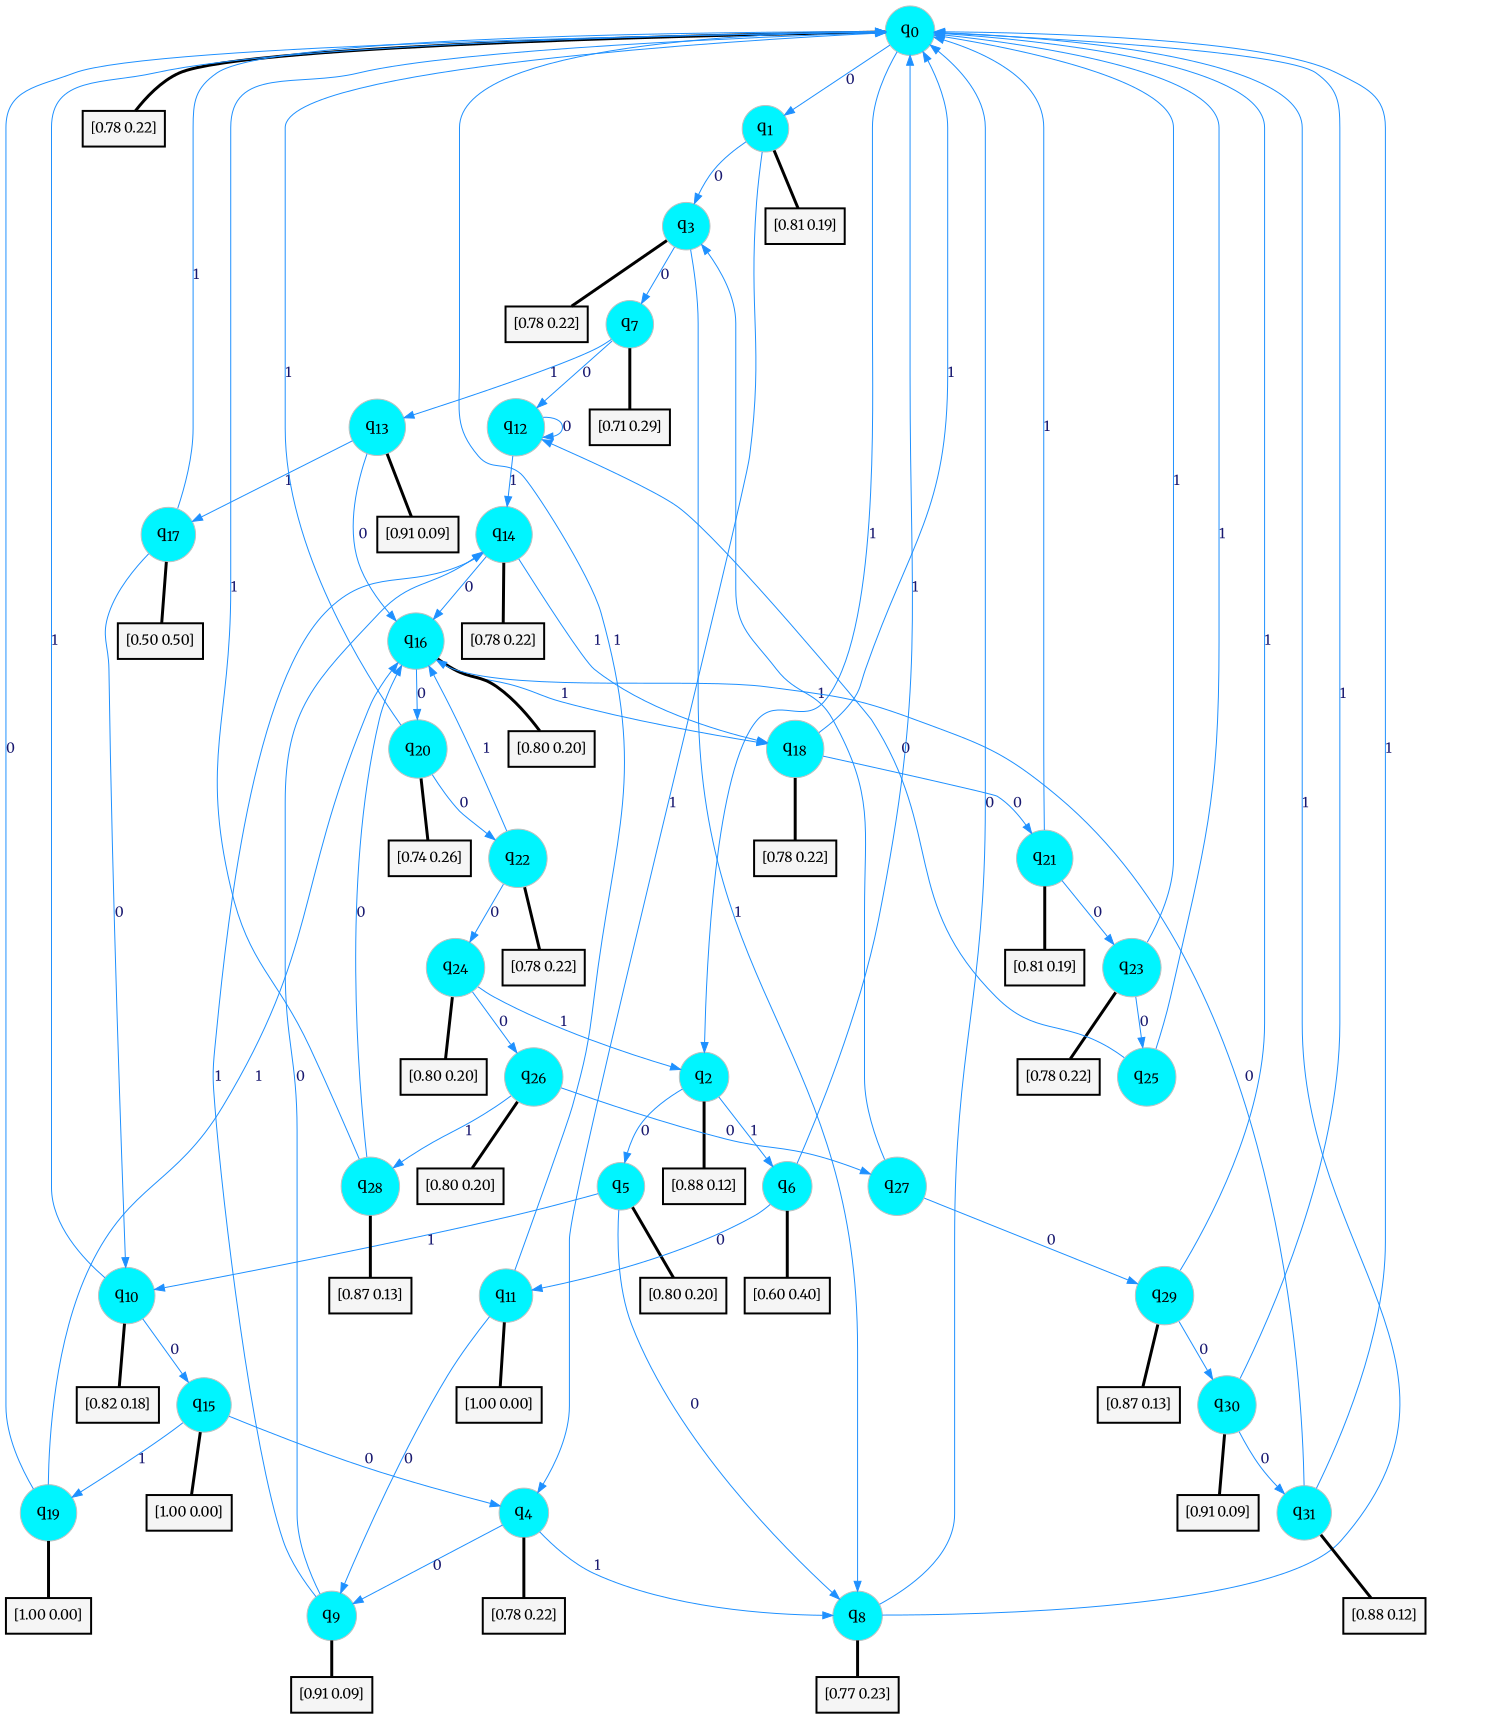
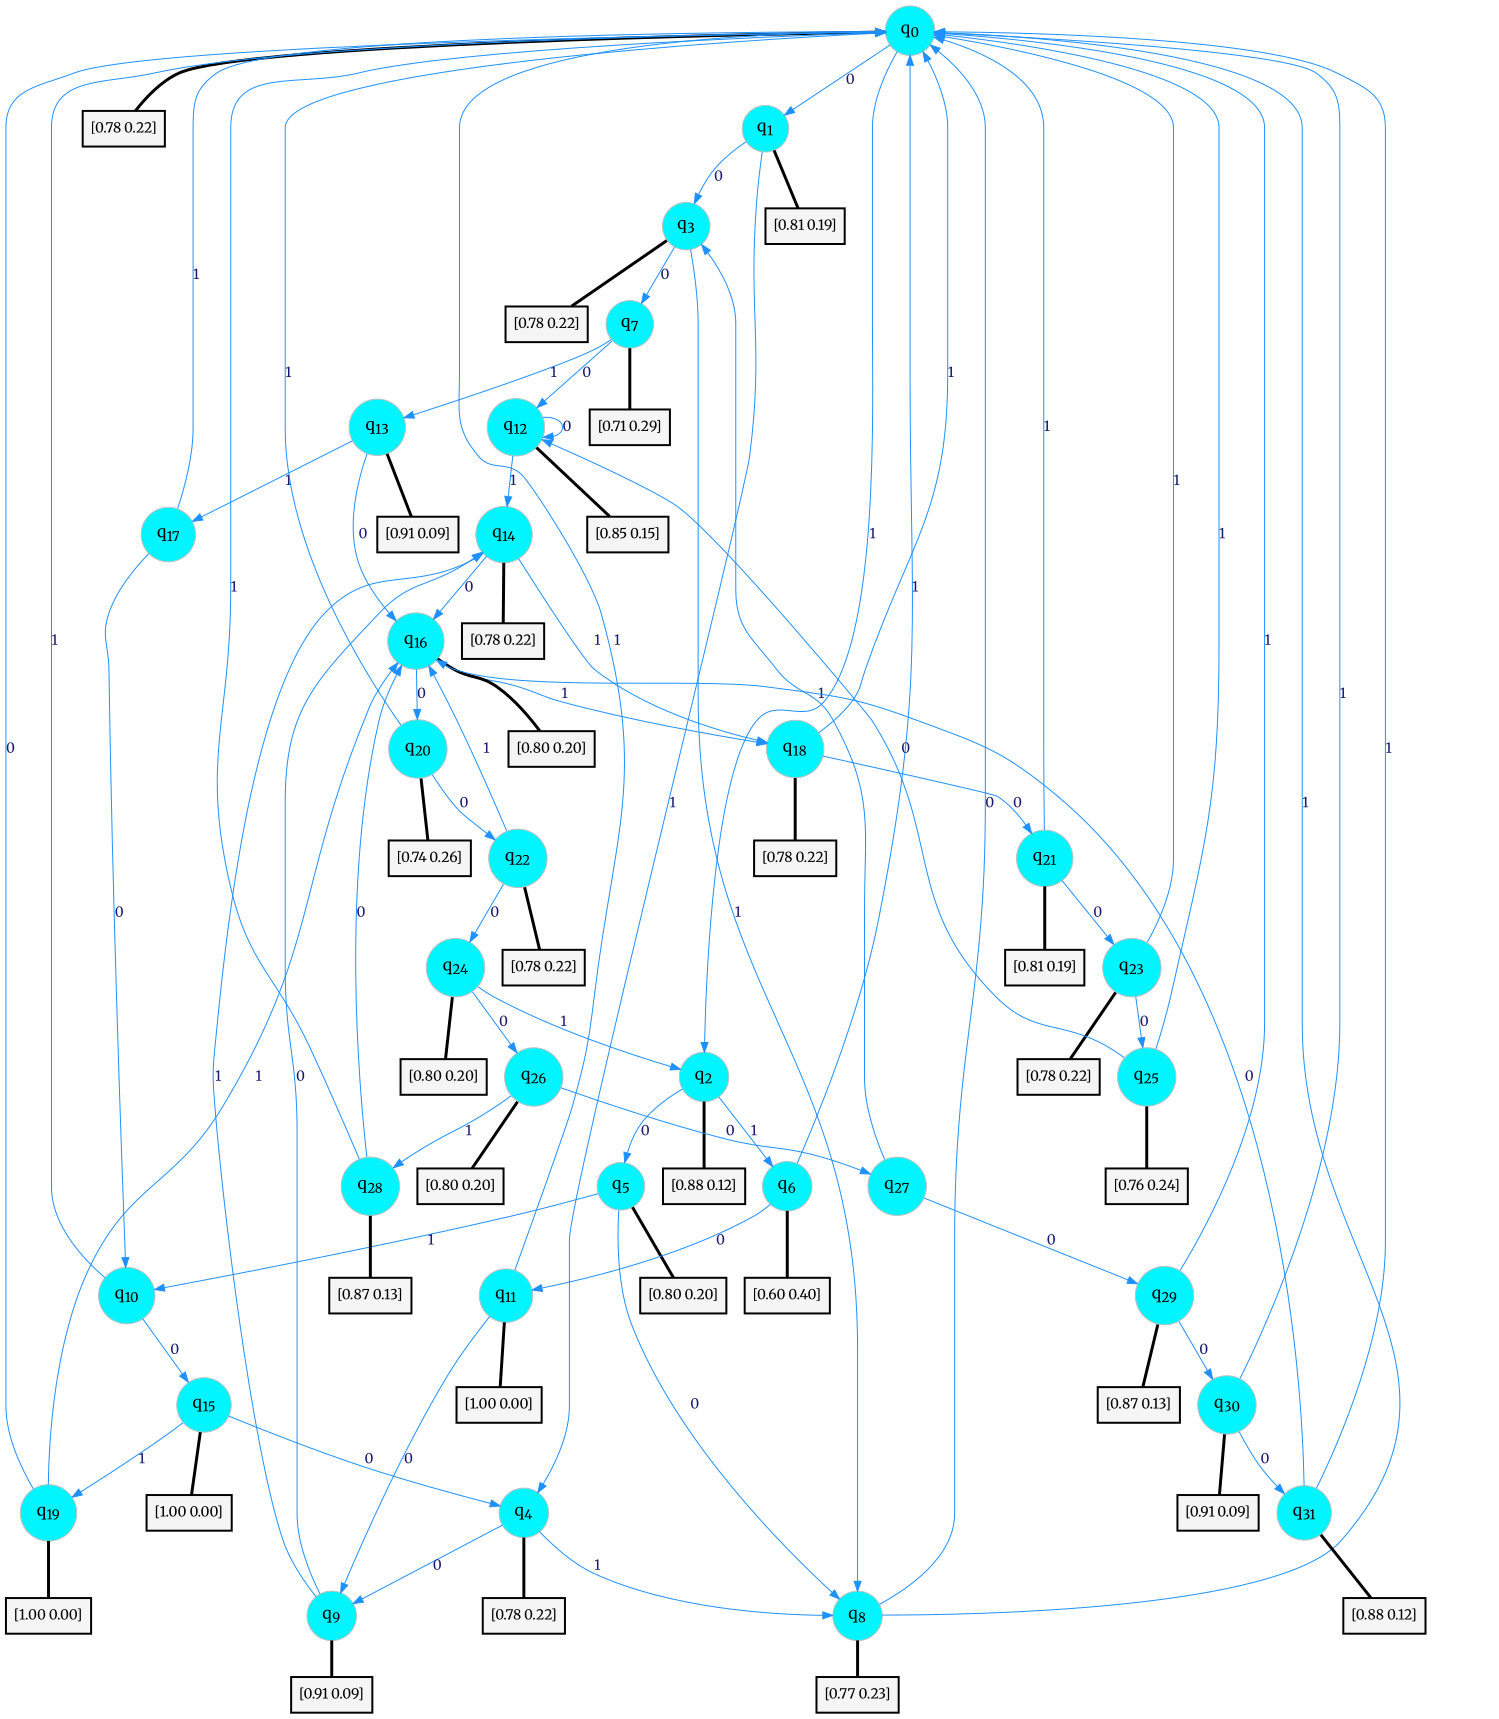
node "[0.85 0.15]": added
node "[0.50 0.50]": removed
node "[0.76 0.24]": added
node "[0.82 0.18]": removed
